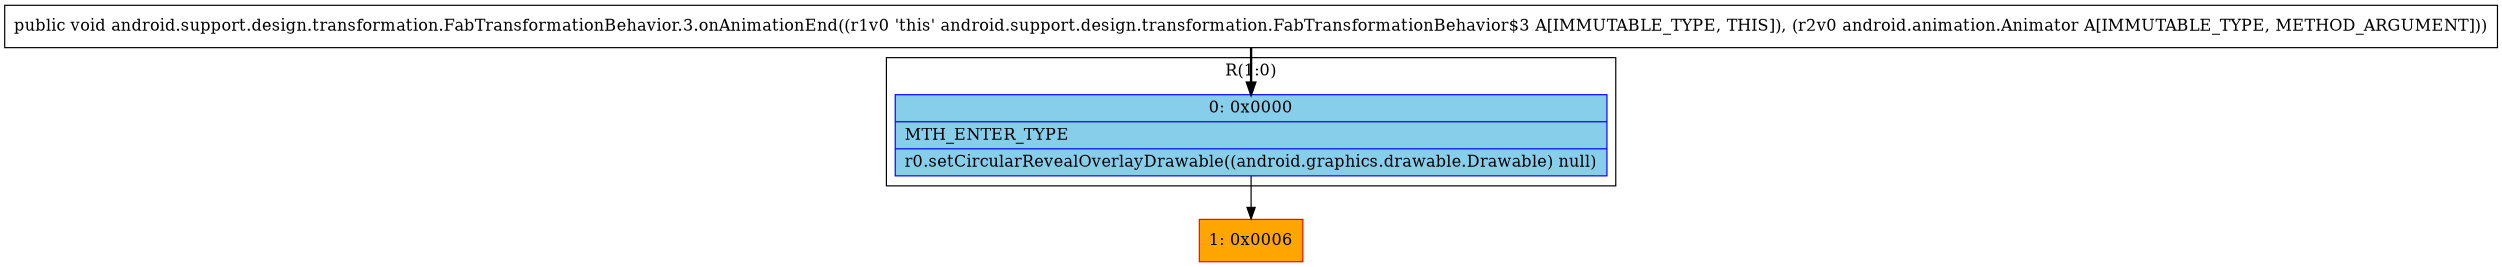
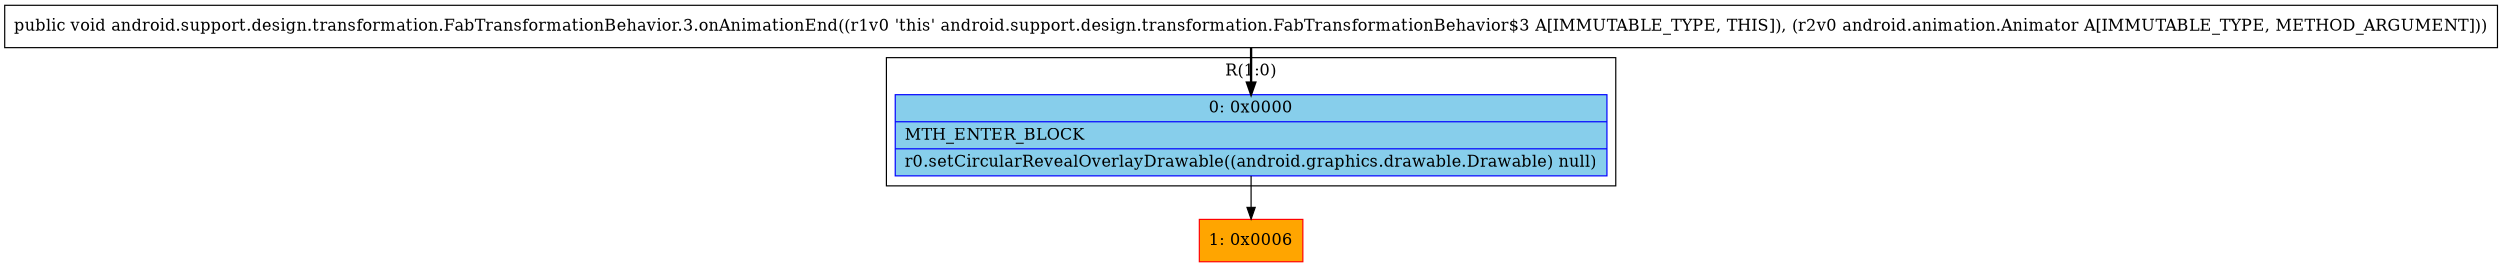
node "0: 0x0000": text "MTH_ENTER_TYPE" -> "MTH_ENTER_BLOCK"
